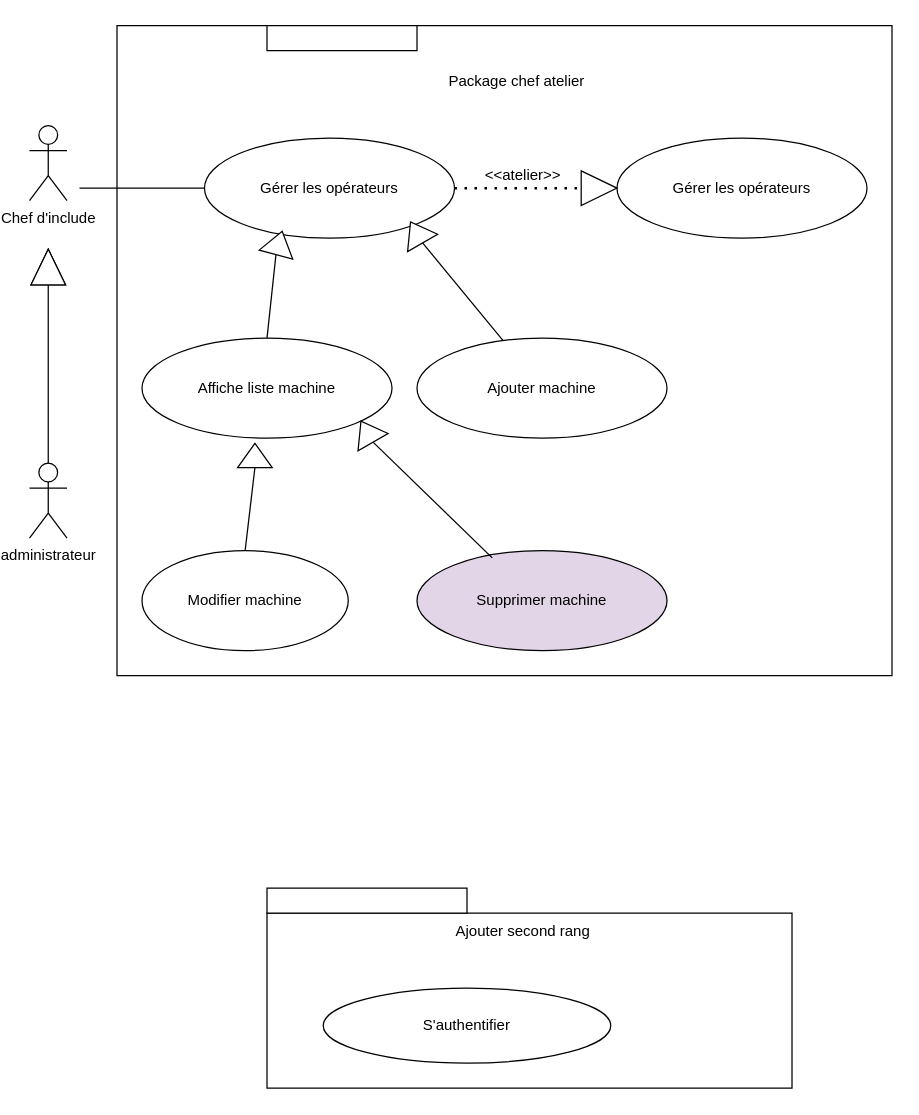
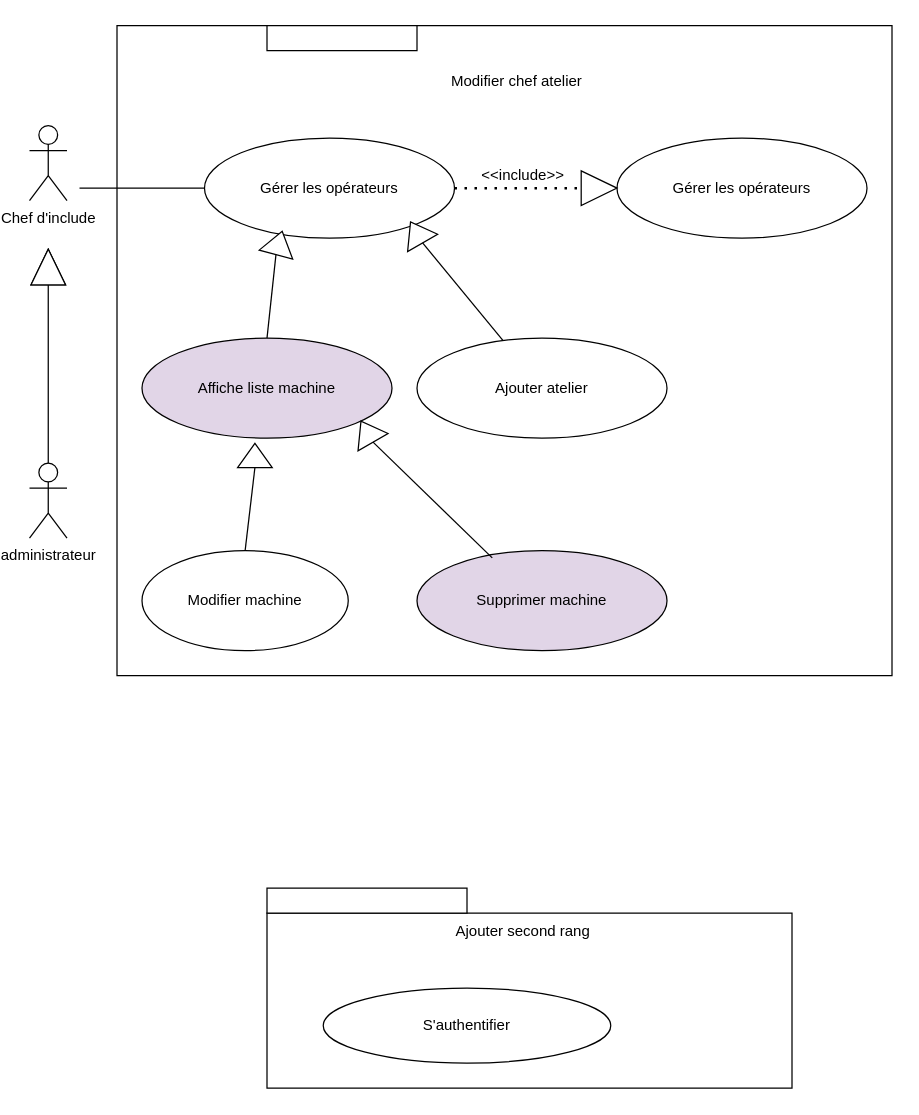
node "Package chef atelier": label "Package chef atelier" -> "Modifier chef atelier"
node "<<atelier>>": label "<<atelier>>" -> "<<include>>"
node "Affiche liste machine": fillcolor #ffffff -> #e1d5e7
node "Ajouter machine": label "Ajouter machine" -> "Ajouter atelier"
